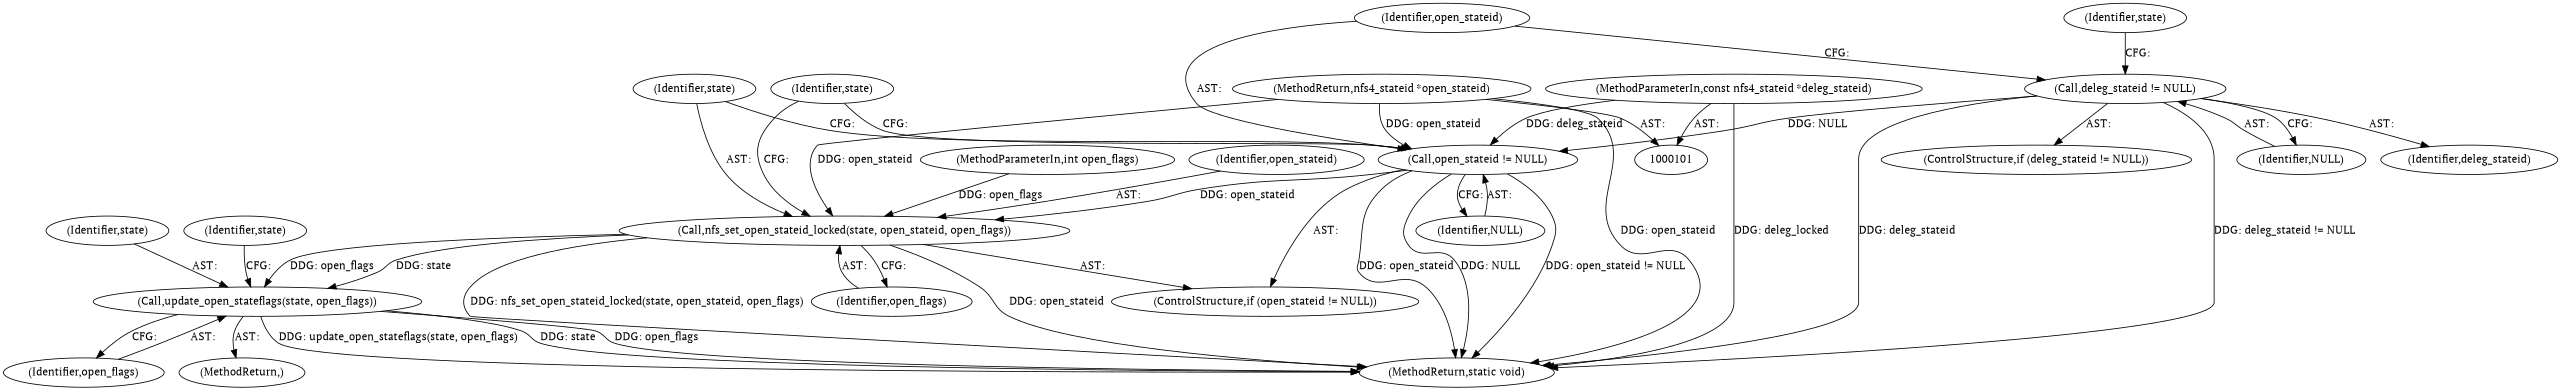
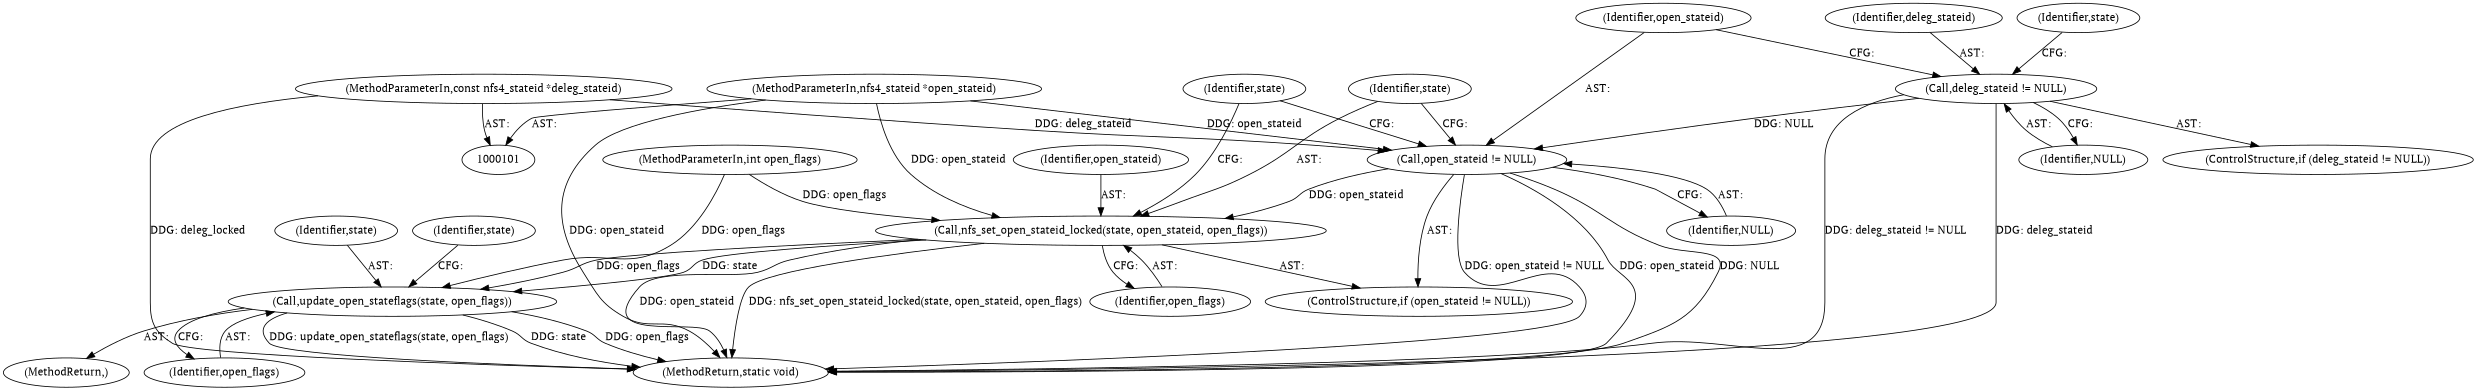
node "(MethodReturn,nfs4_stateid *open_stateid)": label "(MethodReturn,nfs4_stateid *open_stateid)" -> "(MethodParameterIn,nfs4_stateid *open_stateid)"
edge "(Call,deleg_stateid != NULL)" -> "(Identifier,deleg_stateid)": reversed
edge "(MethodParameterIn,int open_flags)" -> "(Call,update_open_stateflags(state, open_flags))": added, label "DDG: open_flags"
